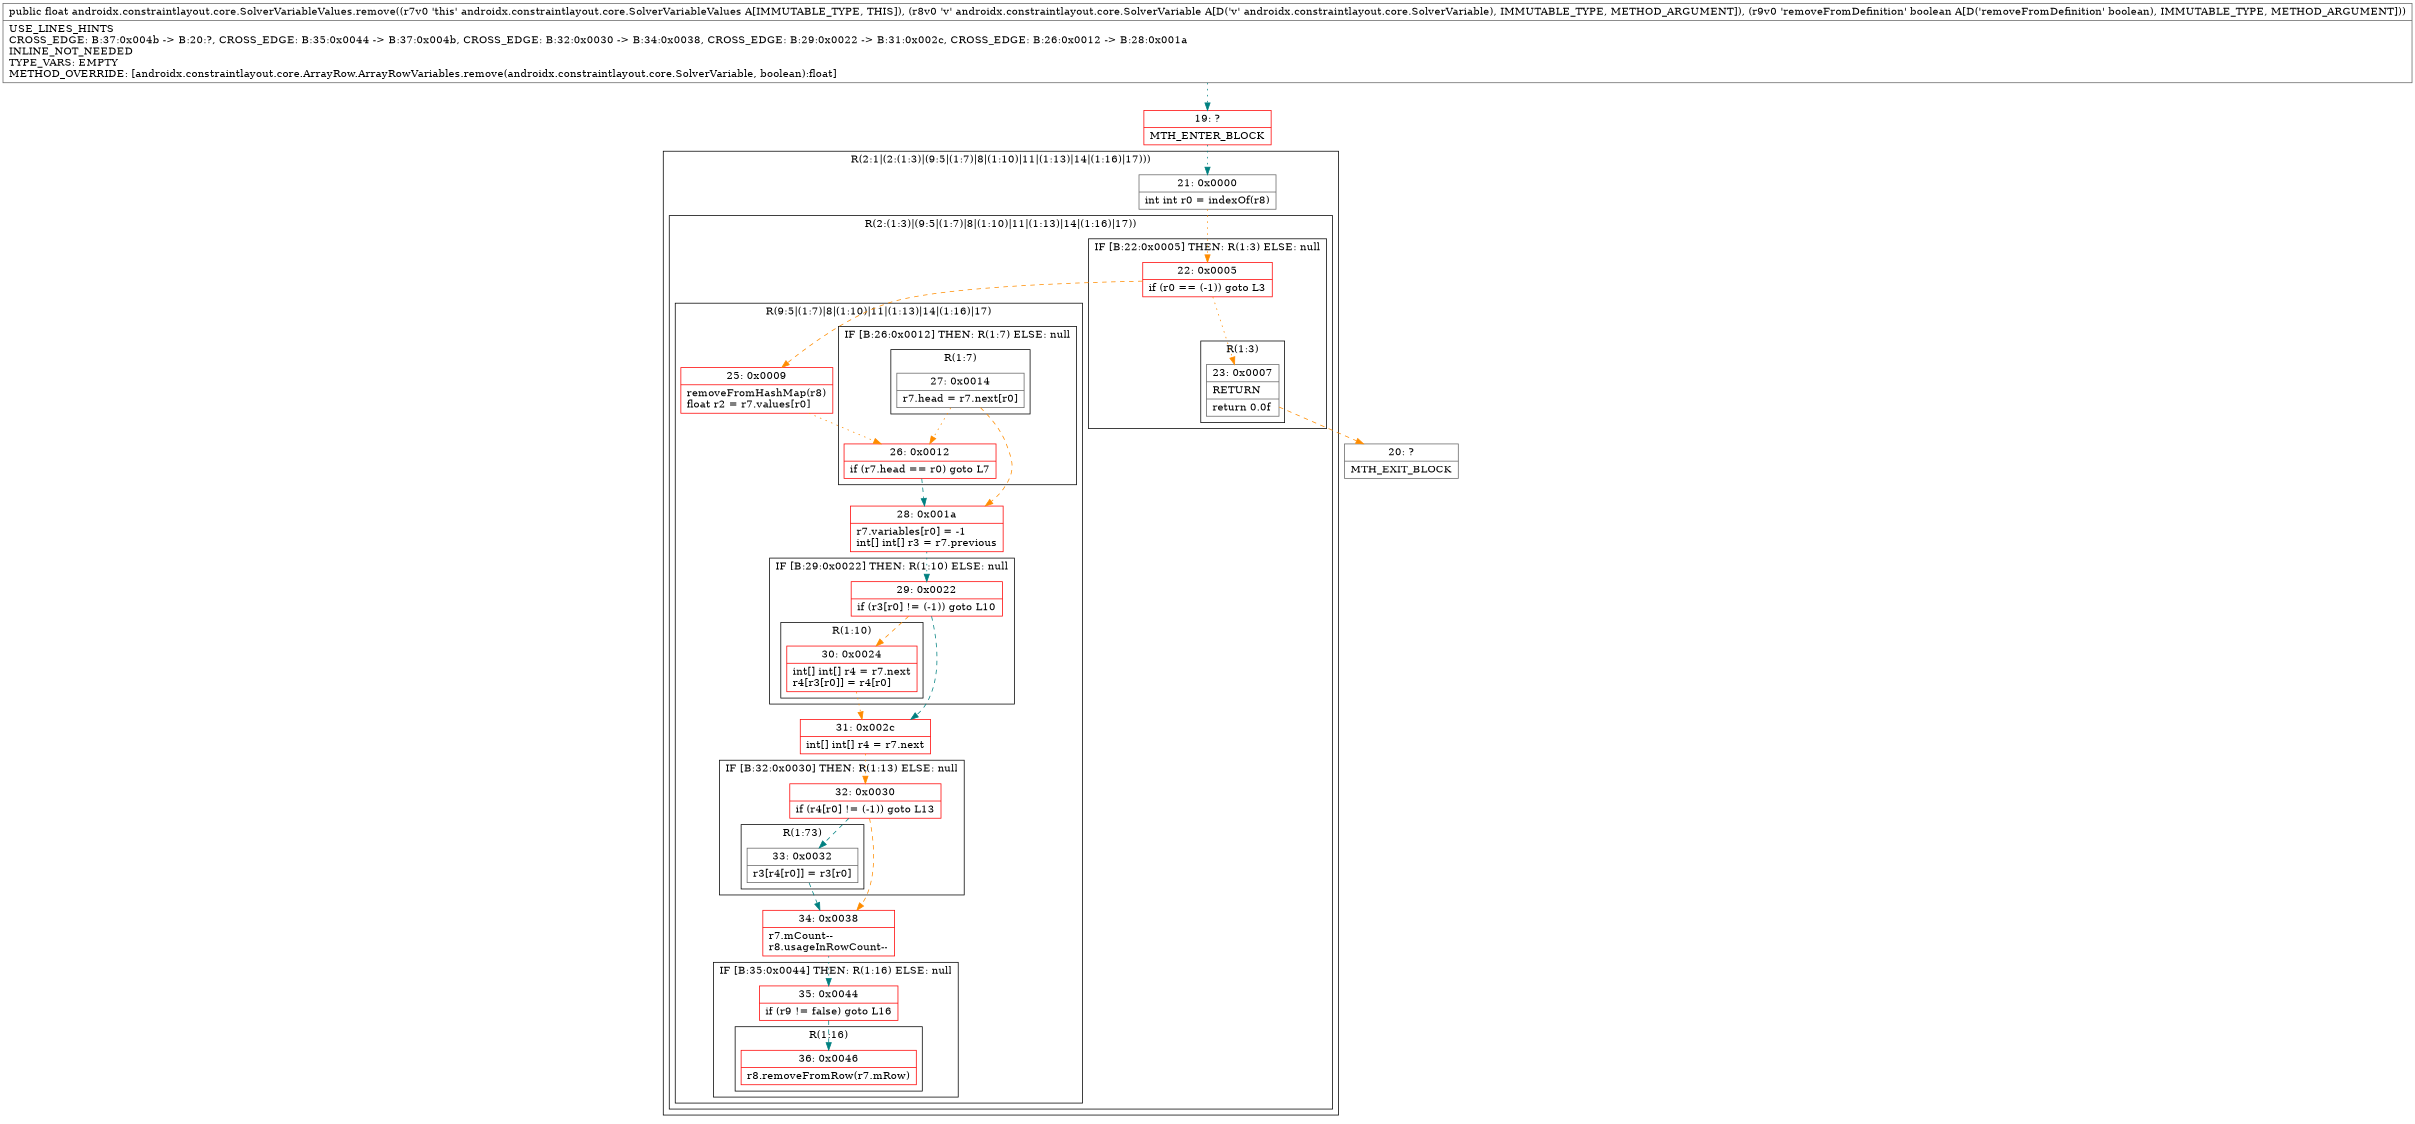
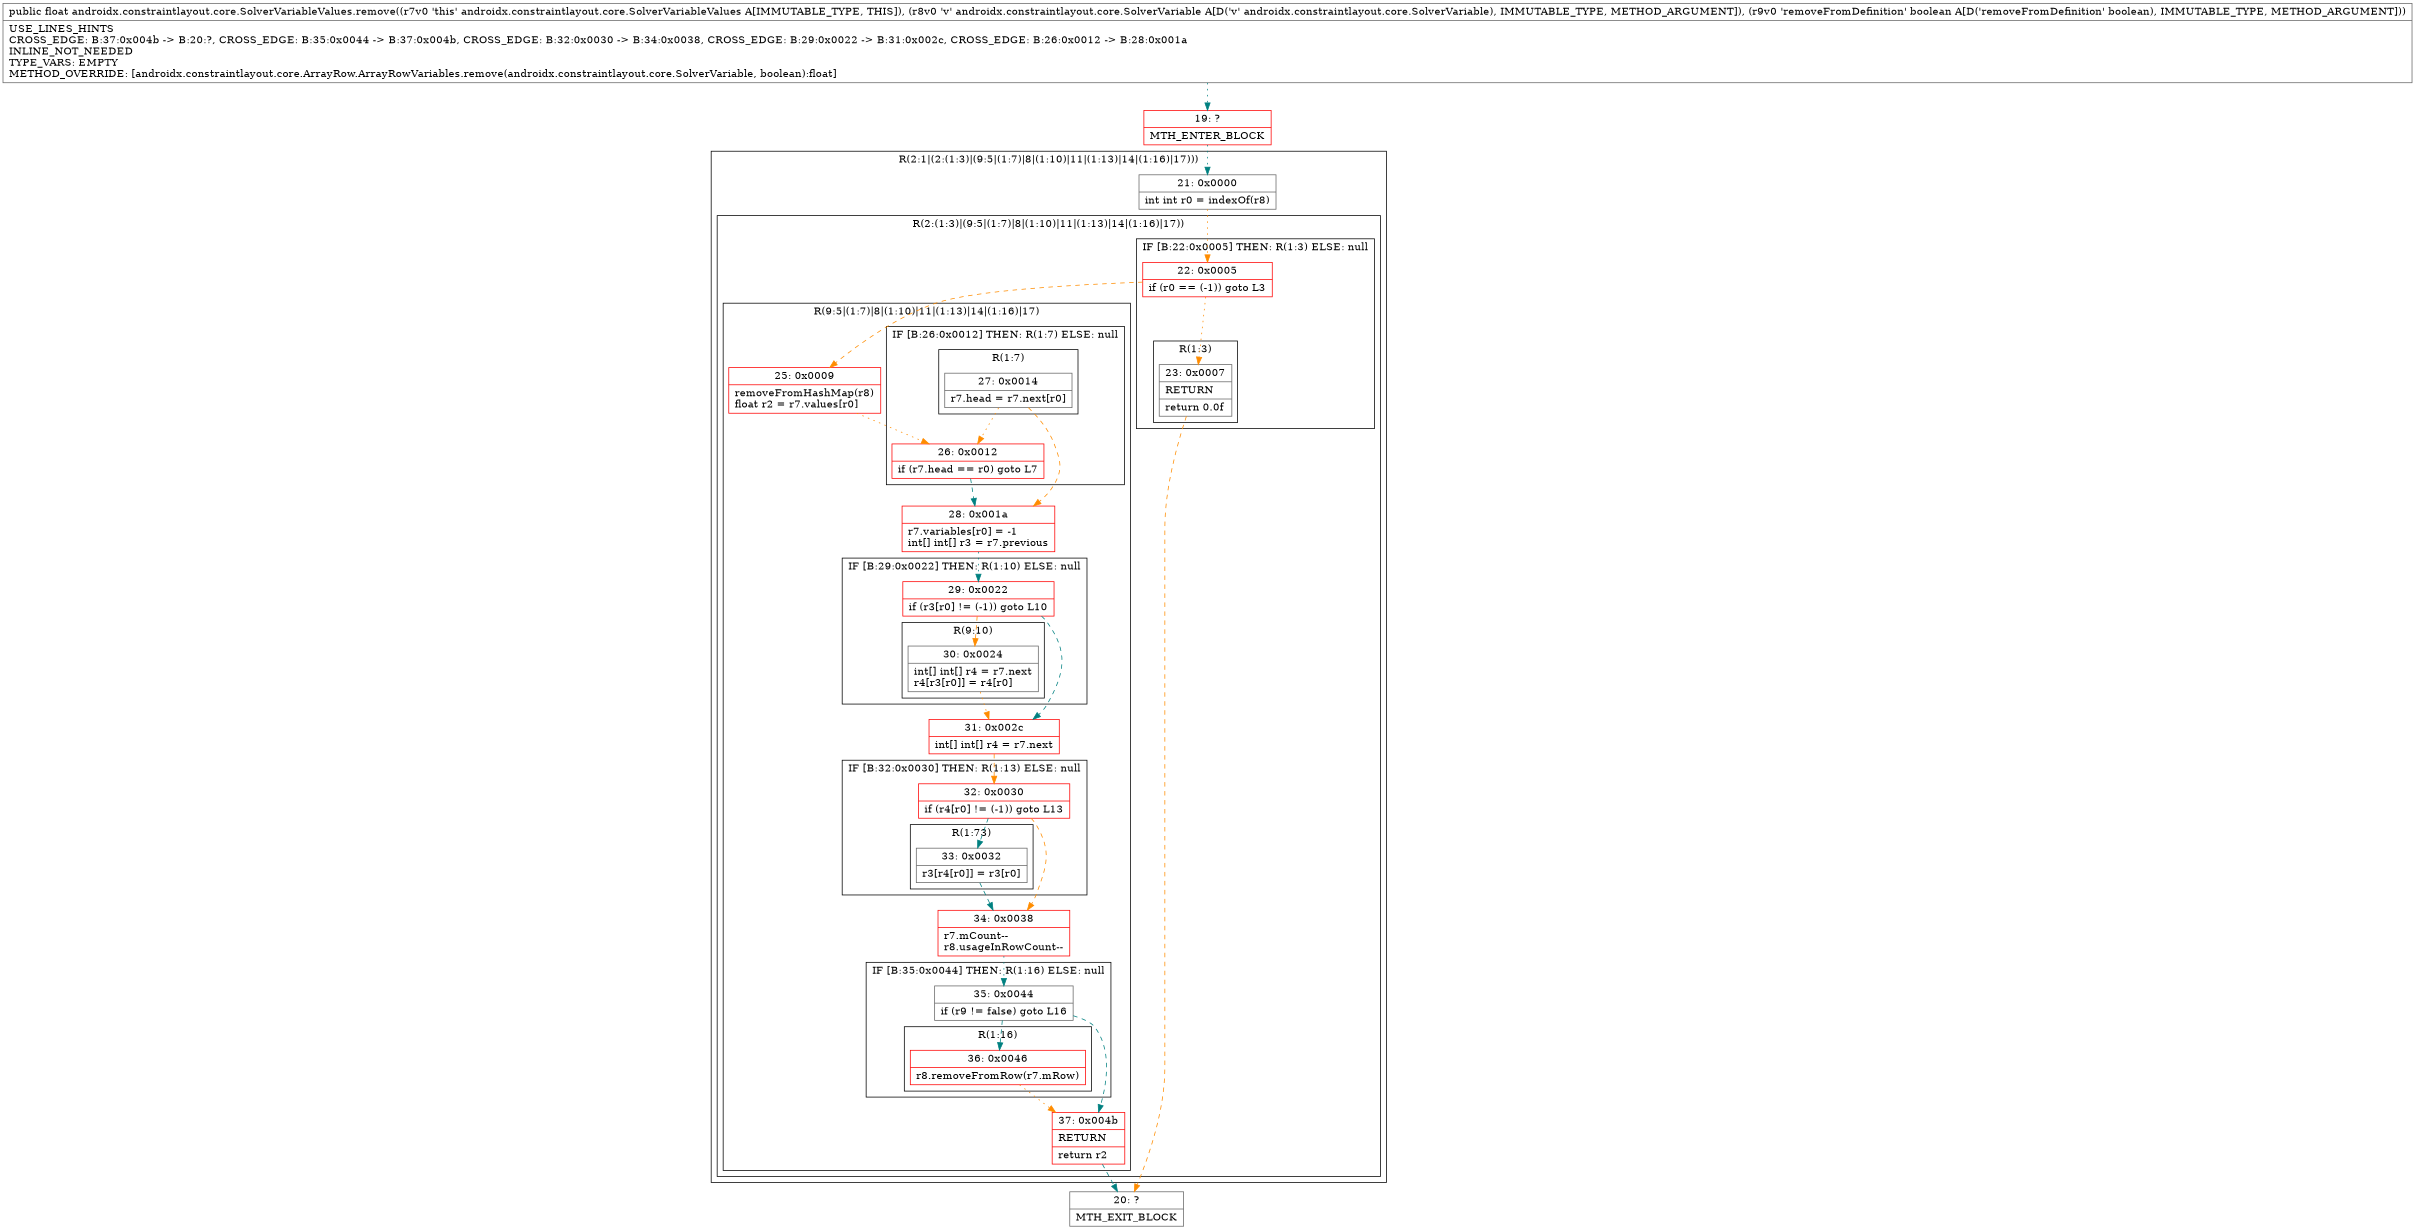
cluster "R(1:10)": label "R(1:10)" -> "R(9:10)"
node "30: 0x0024": color red -> gray40
edge "31: 0x002c" -> "32: 0x0030": style dotted -> dashed
node "35: 0x0044": color red -> gray40
node "37: 0x004b": added
